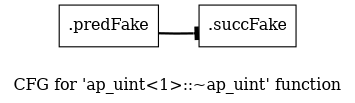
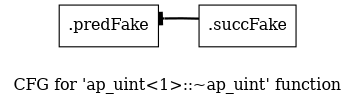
edge ".predFake" -> ".succFake": reversed
